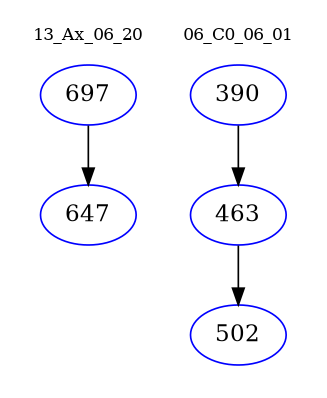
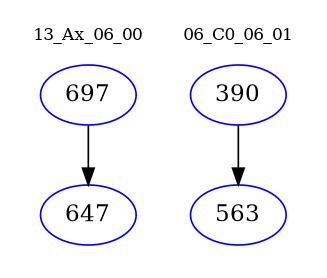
cluster "13_Ax_06_20": label "13_Ax_06_20" -> "13_Ax_06_00"
node "463": label "463" -> "563"
node "502": removed
